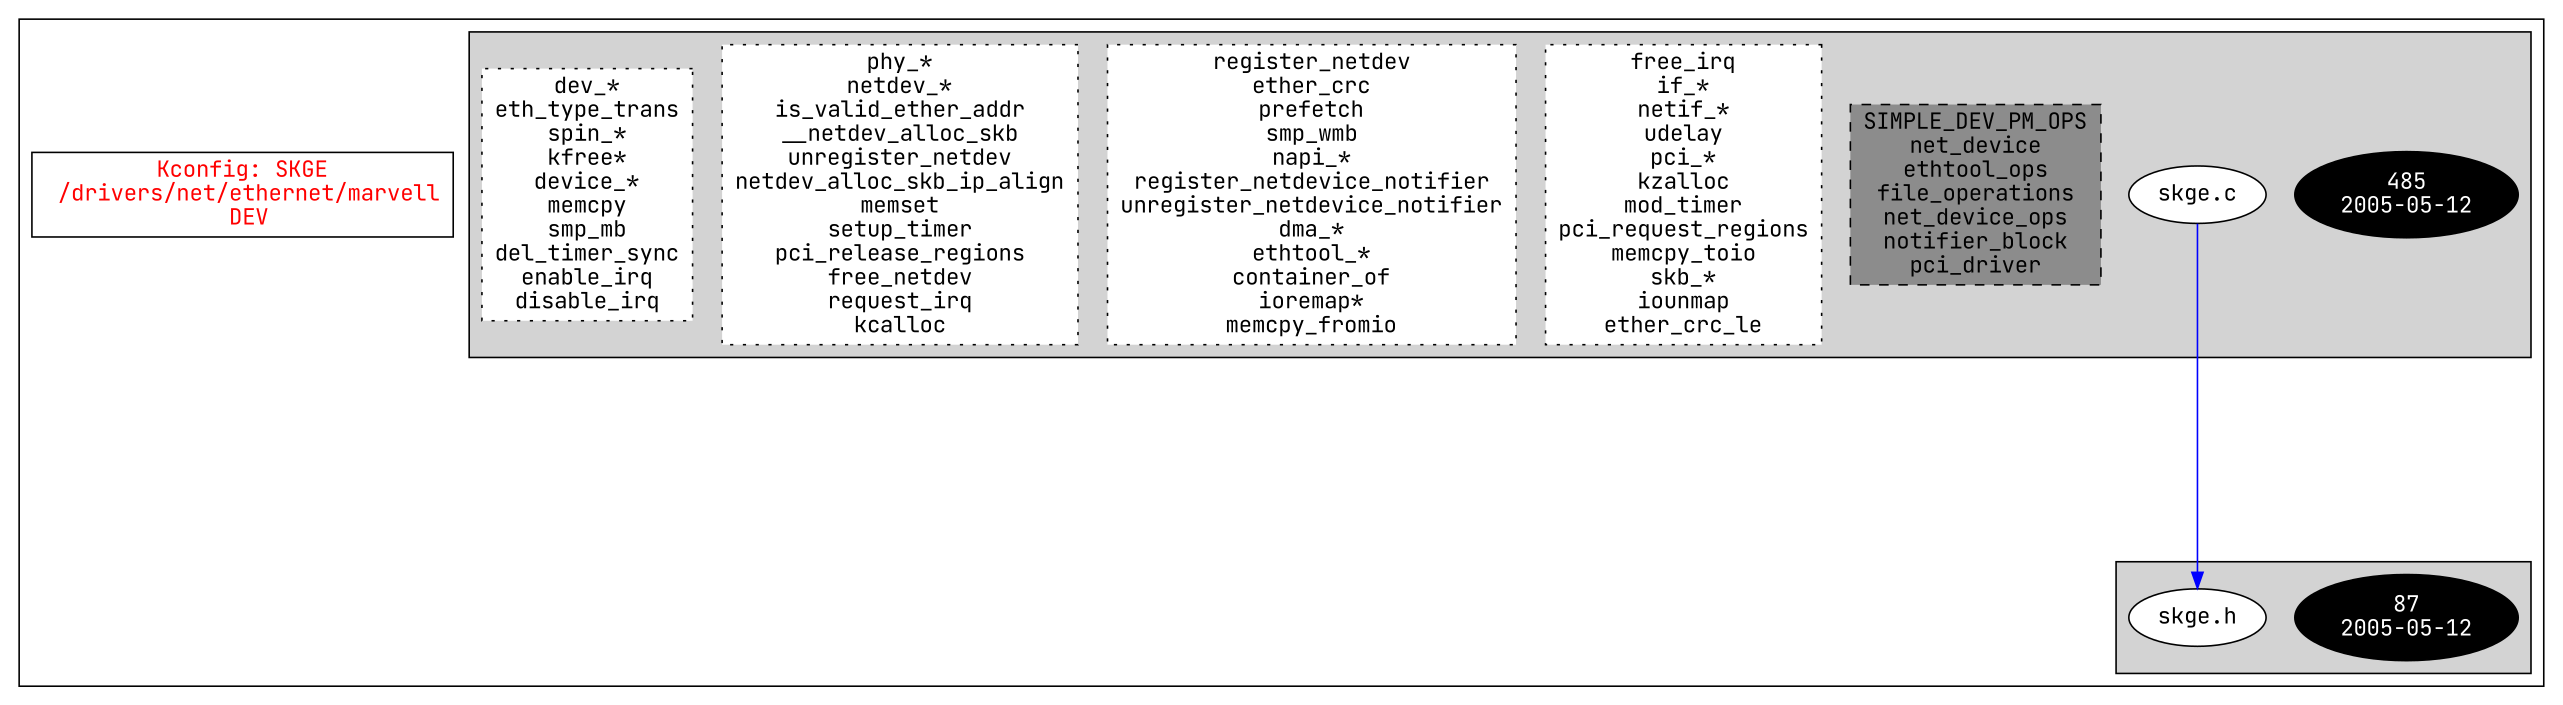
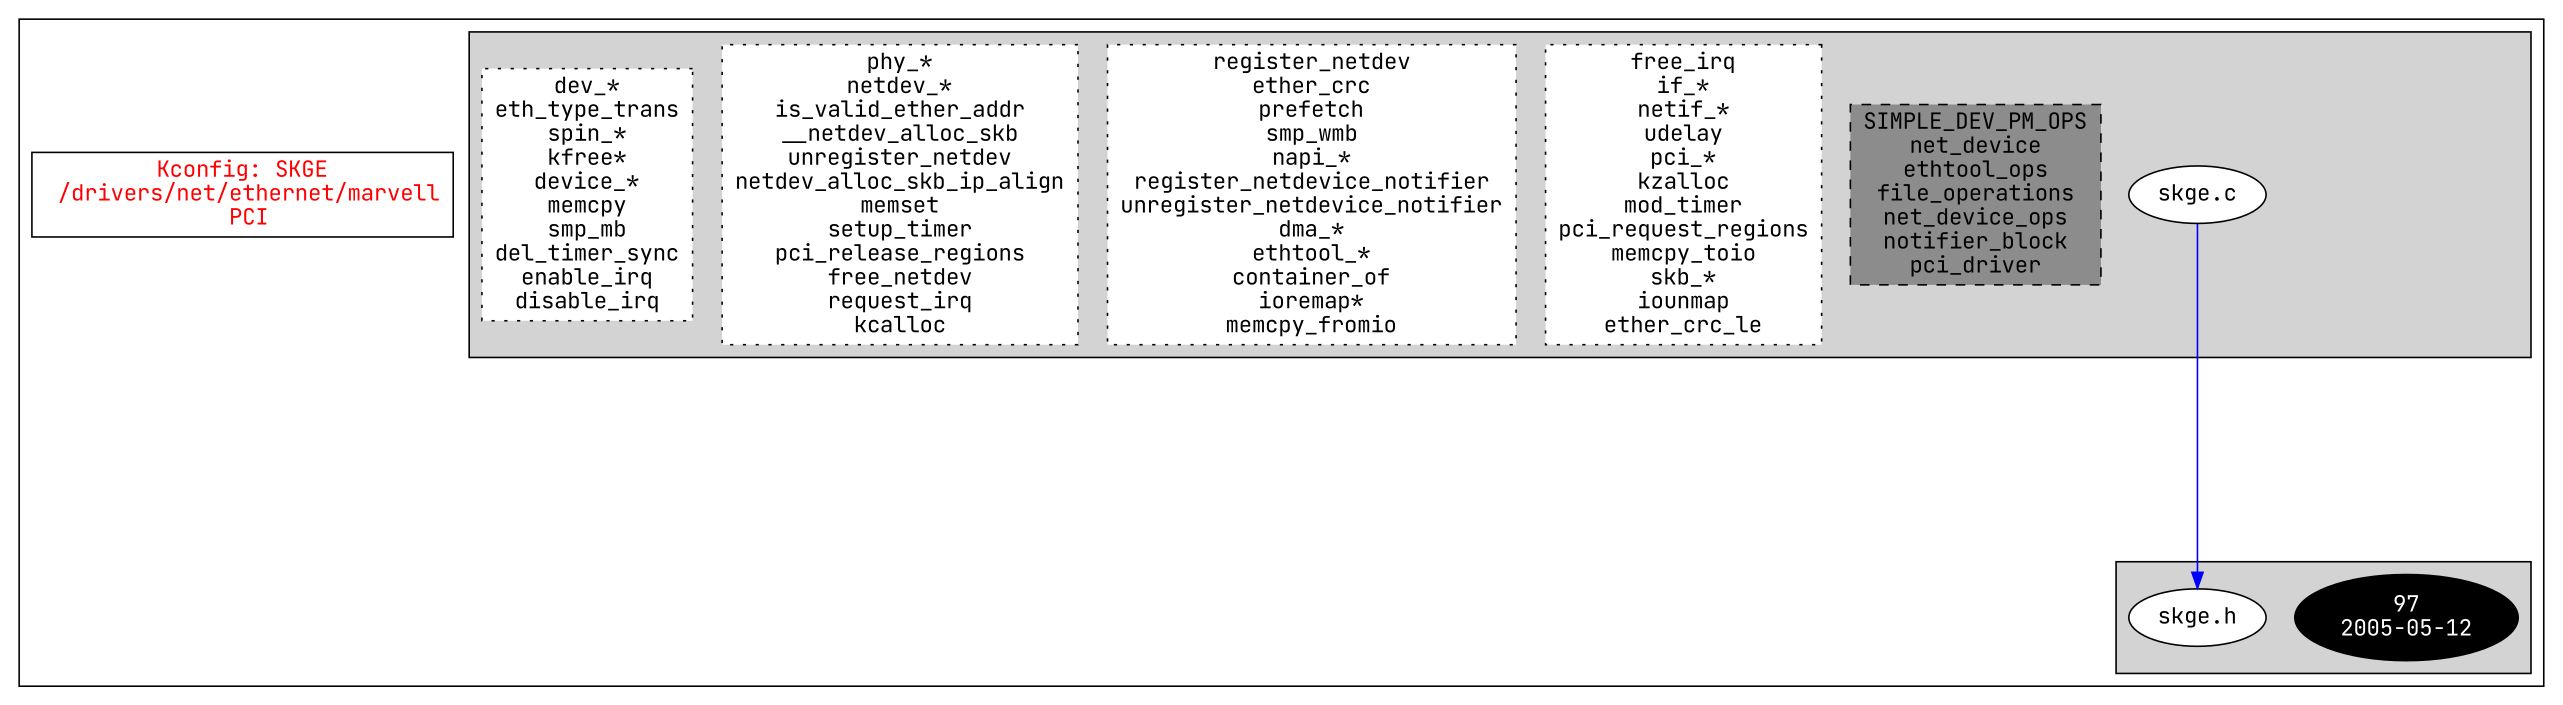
node "Kconfig: SKGE /drivers/net/ethernet/marvell DEV": label "Kconfig: SKGE /drivers/net/ethernet/marvell DEV" -> "Kconfig: SKGE /drivers/net/ethernet/marvell PCI"
node "485 2005-05-12": removed
node "87 2005-05-12": label "87 2005-05-12" -> "97 2005-05-12"
